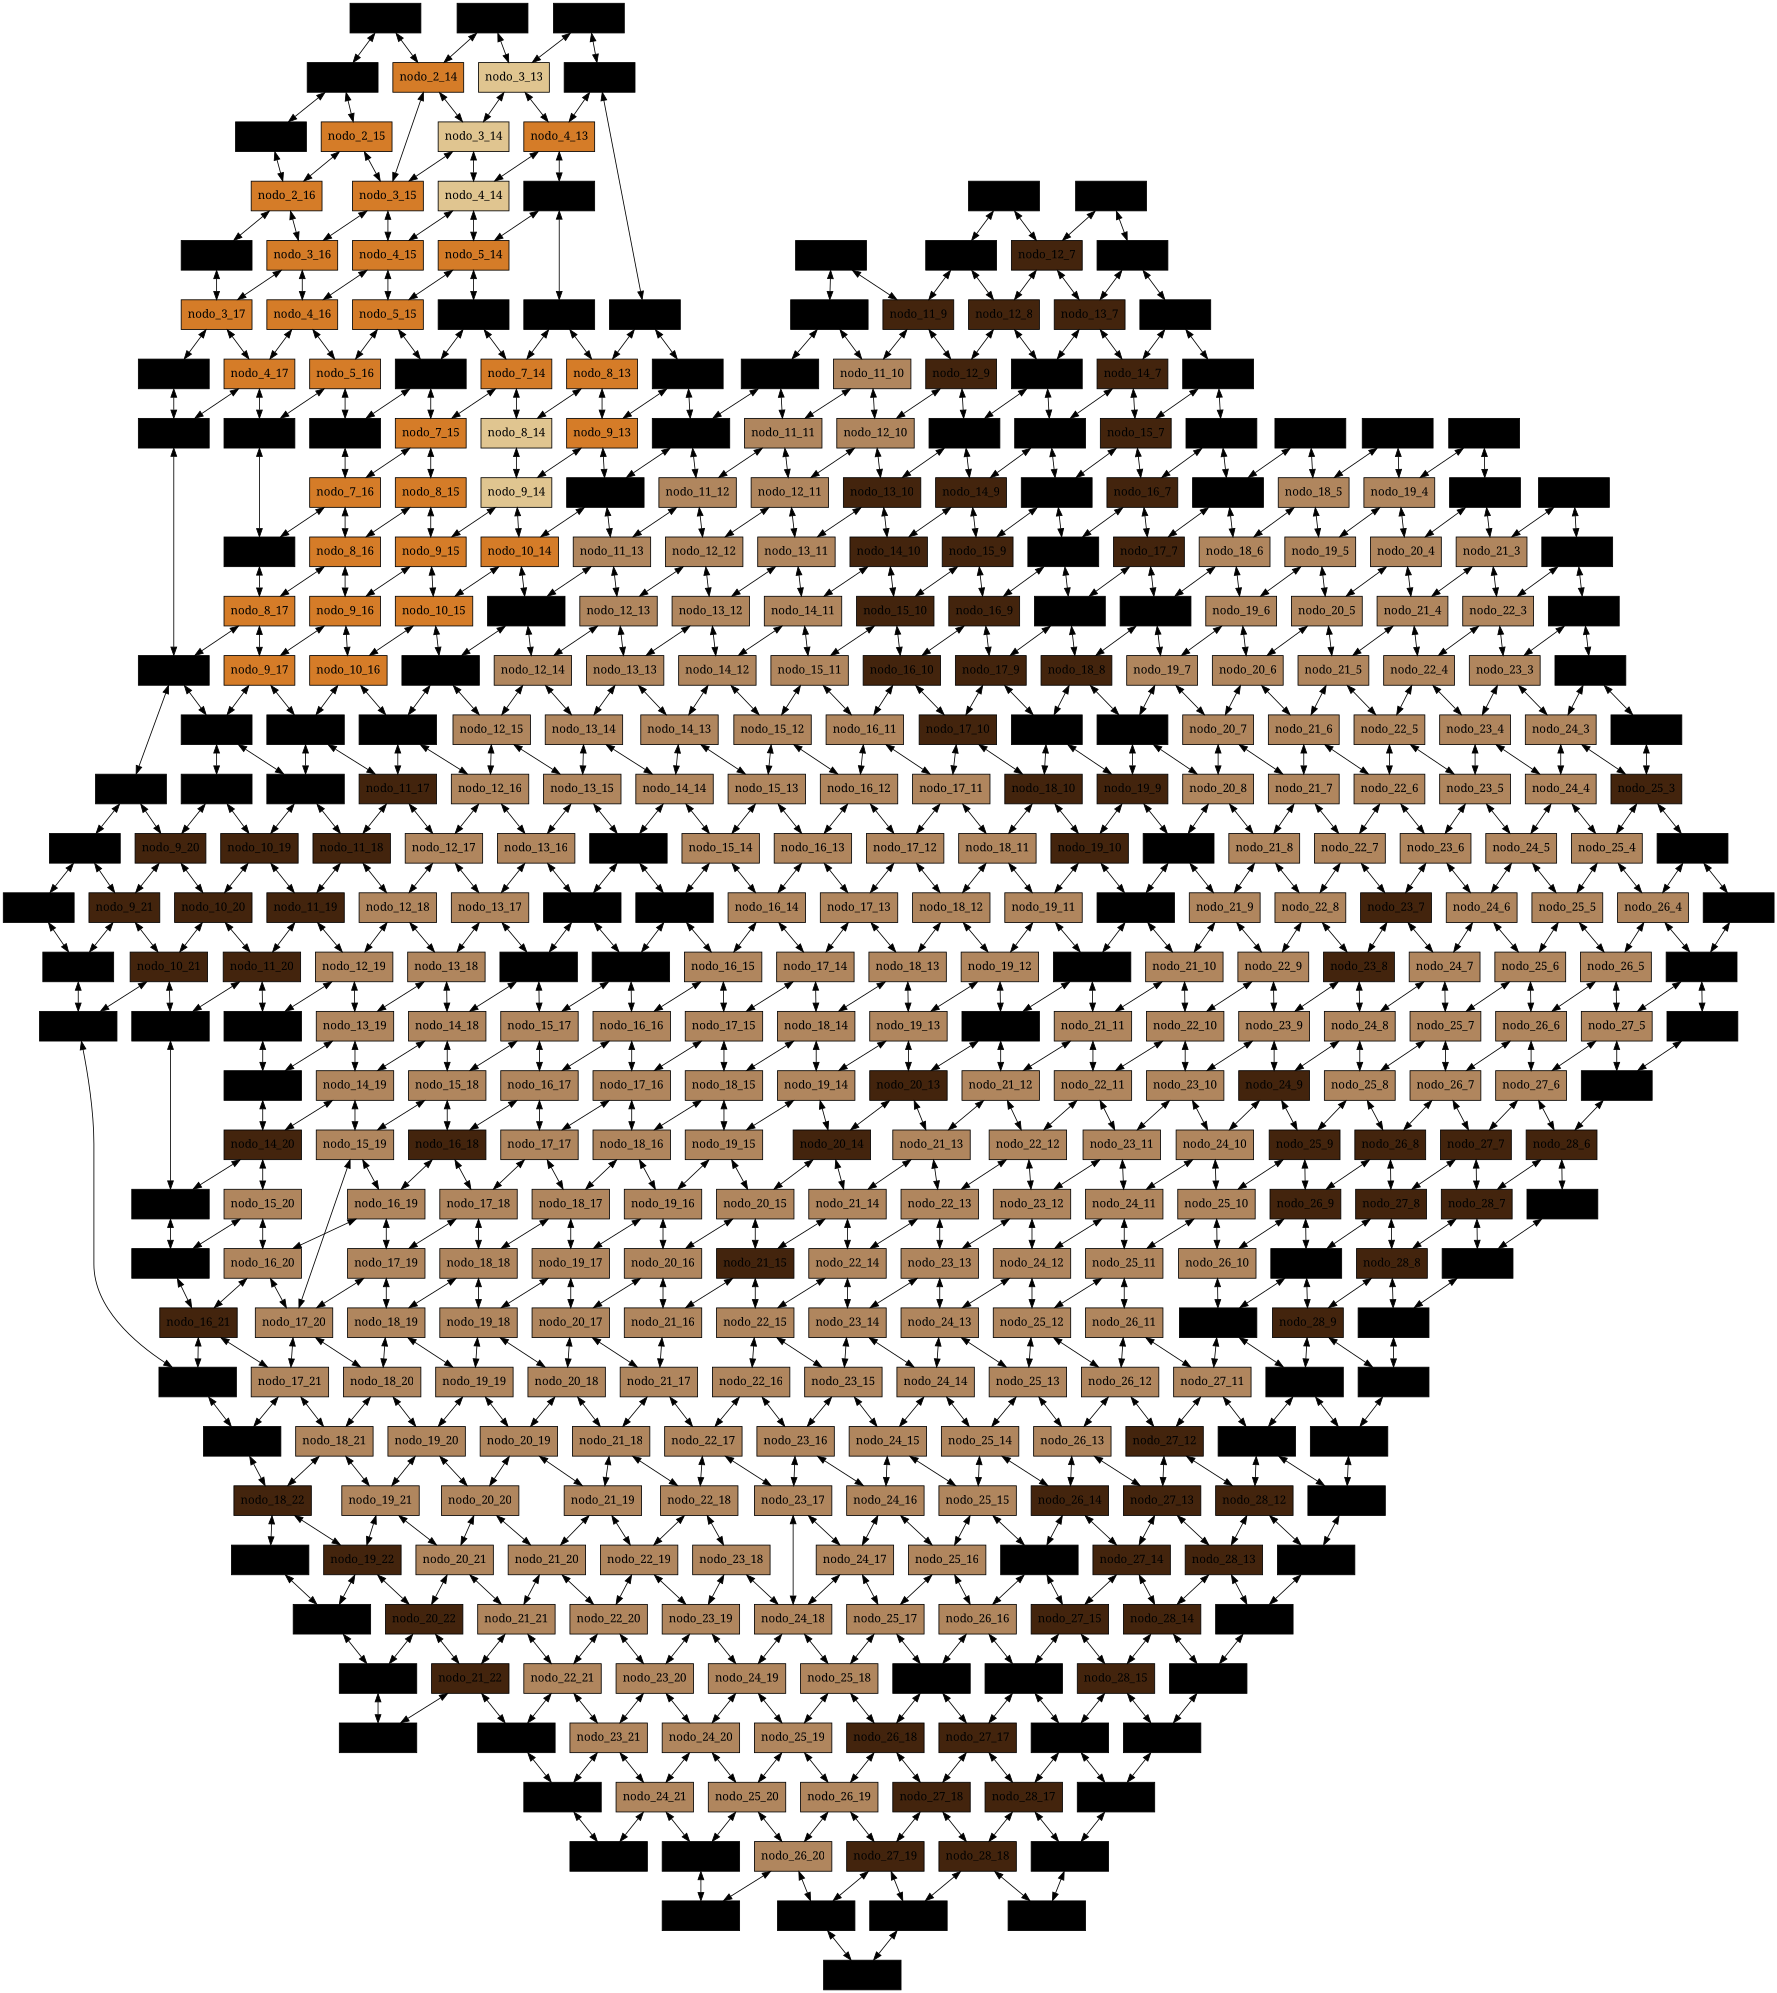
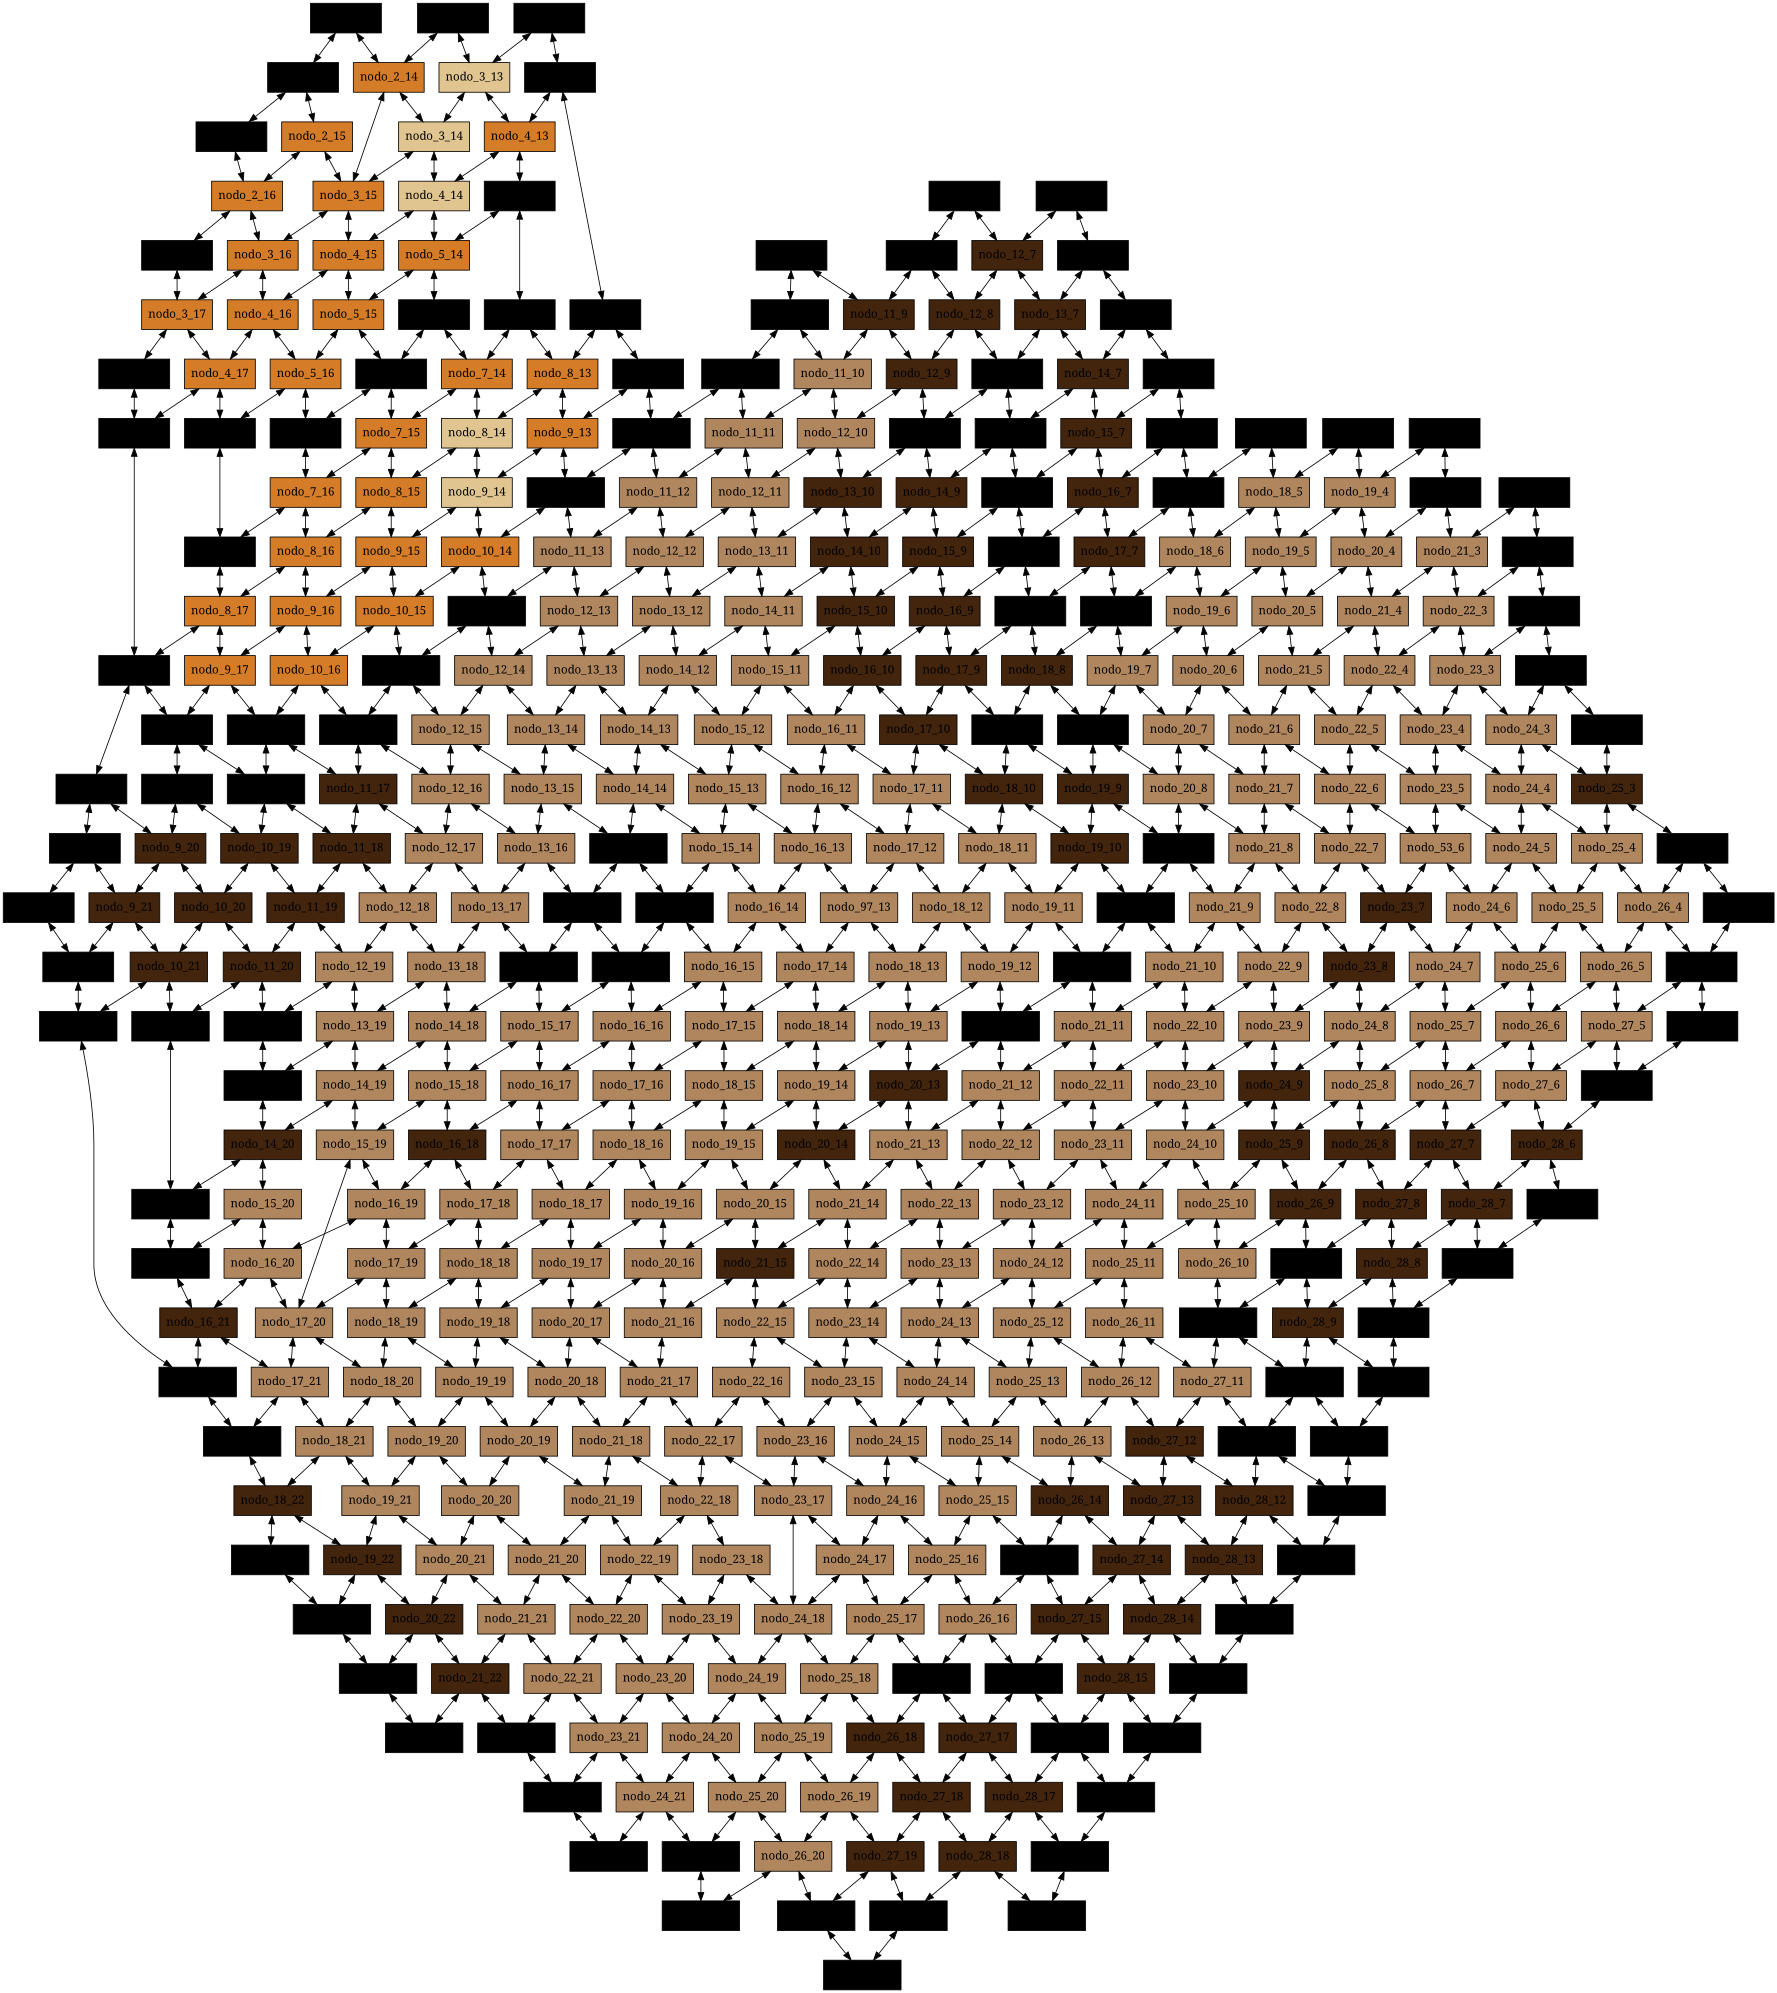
edge "nodo_8_14" -- "nodo_8_15": added
node "nodo_23_6": label "nodo_23_6" -> "nodo_53_6"
node "nodo_17_13": label "nodo_17_13" -> "nodo_97_13"
